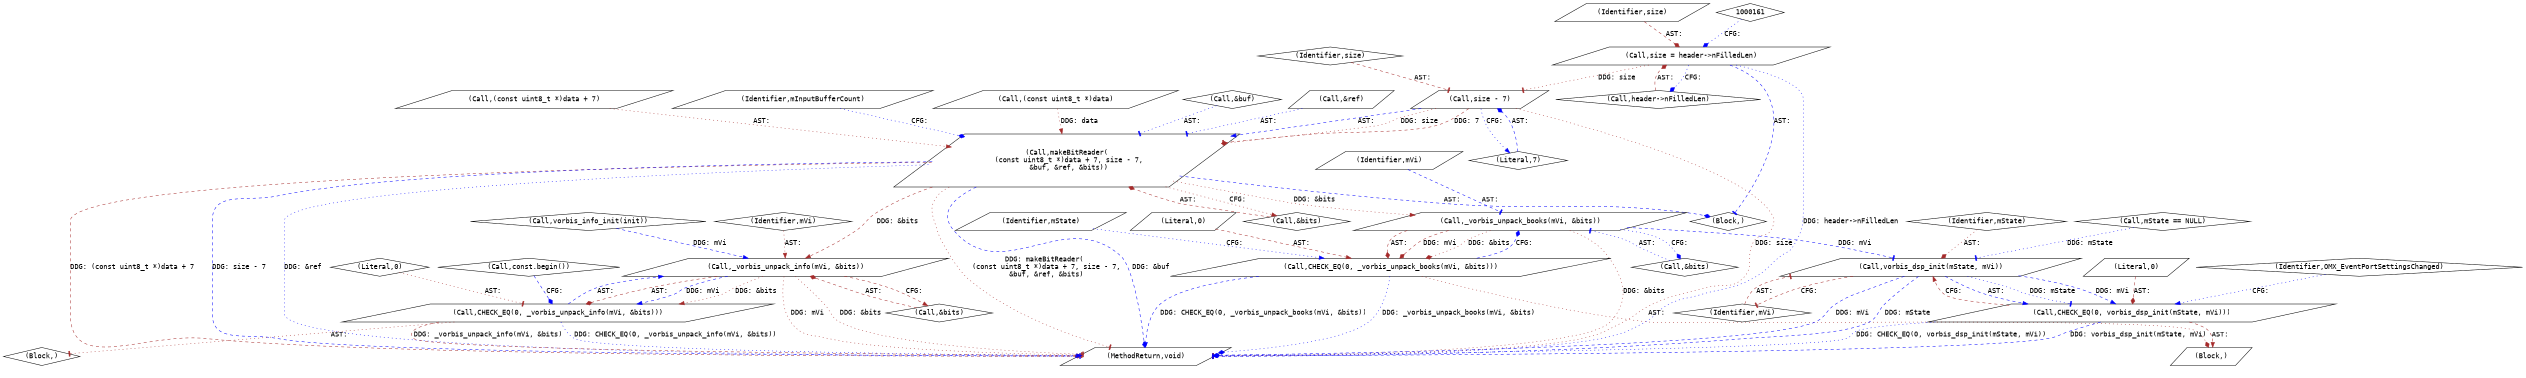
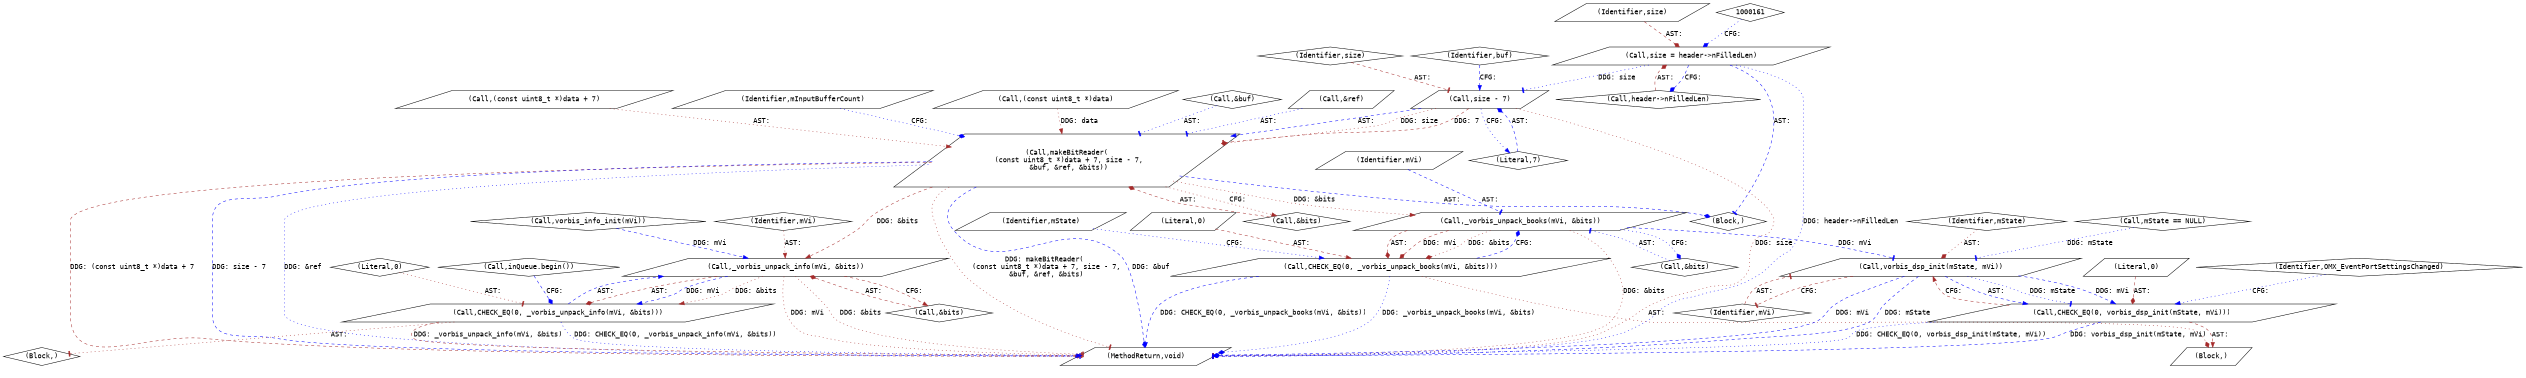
node "(Identifier,buf)": added
edge "(Call,size = header->nFilledLen)" -> "(Call,size - 7)": color brown -> blue
edge "(Call,size = header->nFilledLen)" -> "(Call,header->nFilledLen)": style dotted -> dashed
node "(Call,vorbis_info_init(init))": label "(Call,vorbis_info_init(init))" -> "(Call,vorbis_info_init(mVi))"
node "(Call,const.begin())": label "(Call,const.begin())" -> "(Call,inQueue.begin())"
